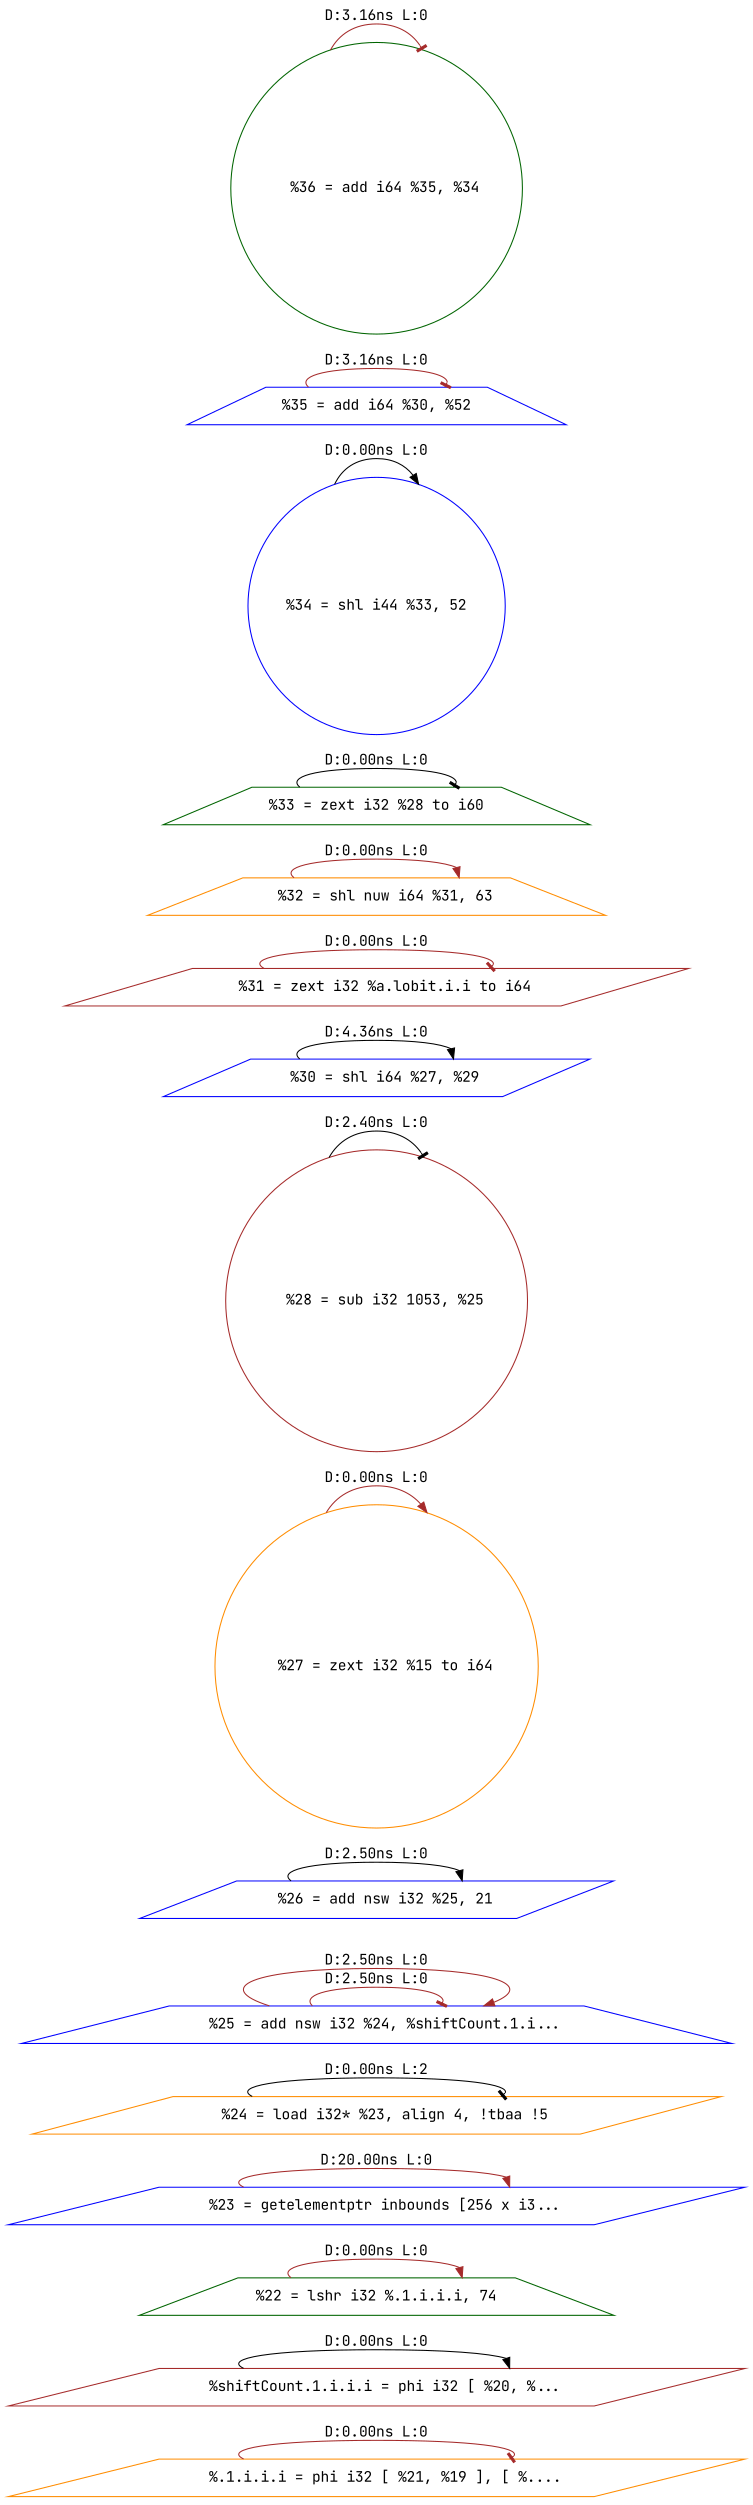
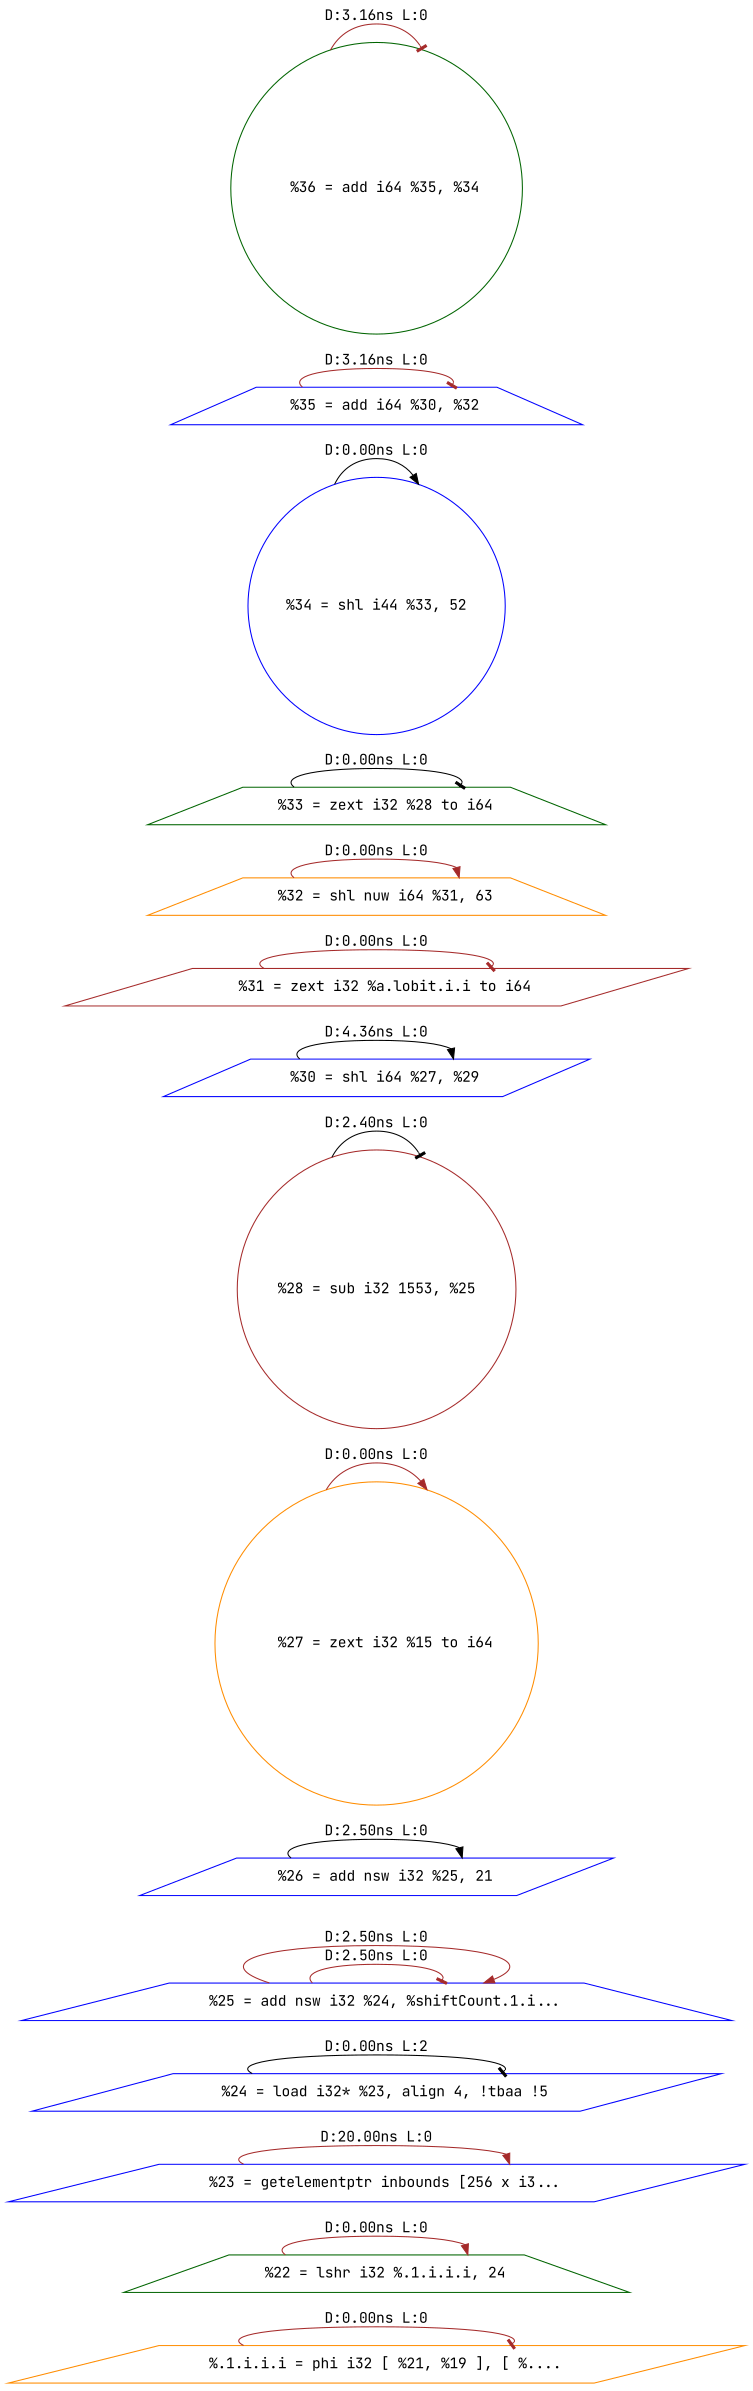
node "%35 = add i64 %30, %52": label "%35 = add i64 %30, %52" -> "%35 = add i64 %30, %32"
node "%33 = zext i32 %28 to i60": label "%33 = zext i32 %28 to i60" -> "%33 = zext i32 %28 to i64"
node "%28 = sub i32 1053, %25": label "%28 = sub i32 1053, %25" -> "%28 = sub i32 1553, %25"
node "%24 = load i32* %23, align 4, !tbaa !5": color darkorange -> blue
node "%22 = lshr i32 %.1.i.i.i, 74": label "%22 = lshr i32 %.1.i.i.i, 74" -> "%22 = lshr i32 %.1.i.i.i, 24"
node "%shiftCount.1.i.i.i = phi i32 [ %20, %...": removed
